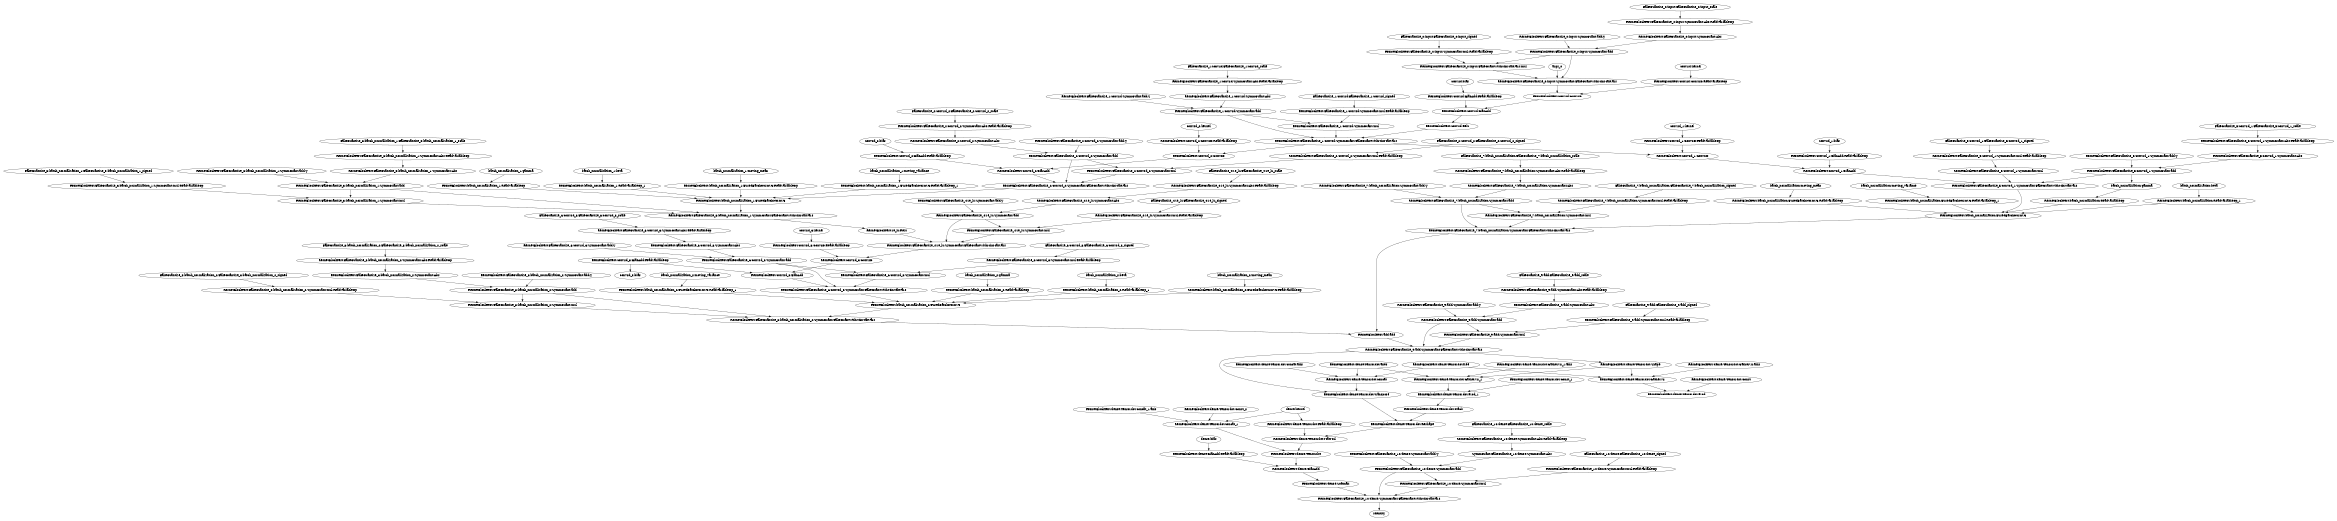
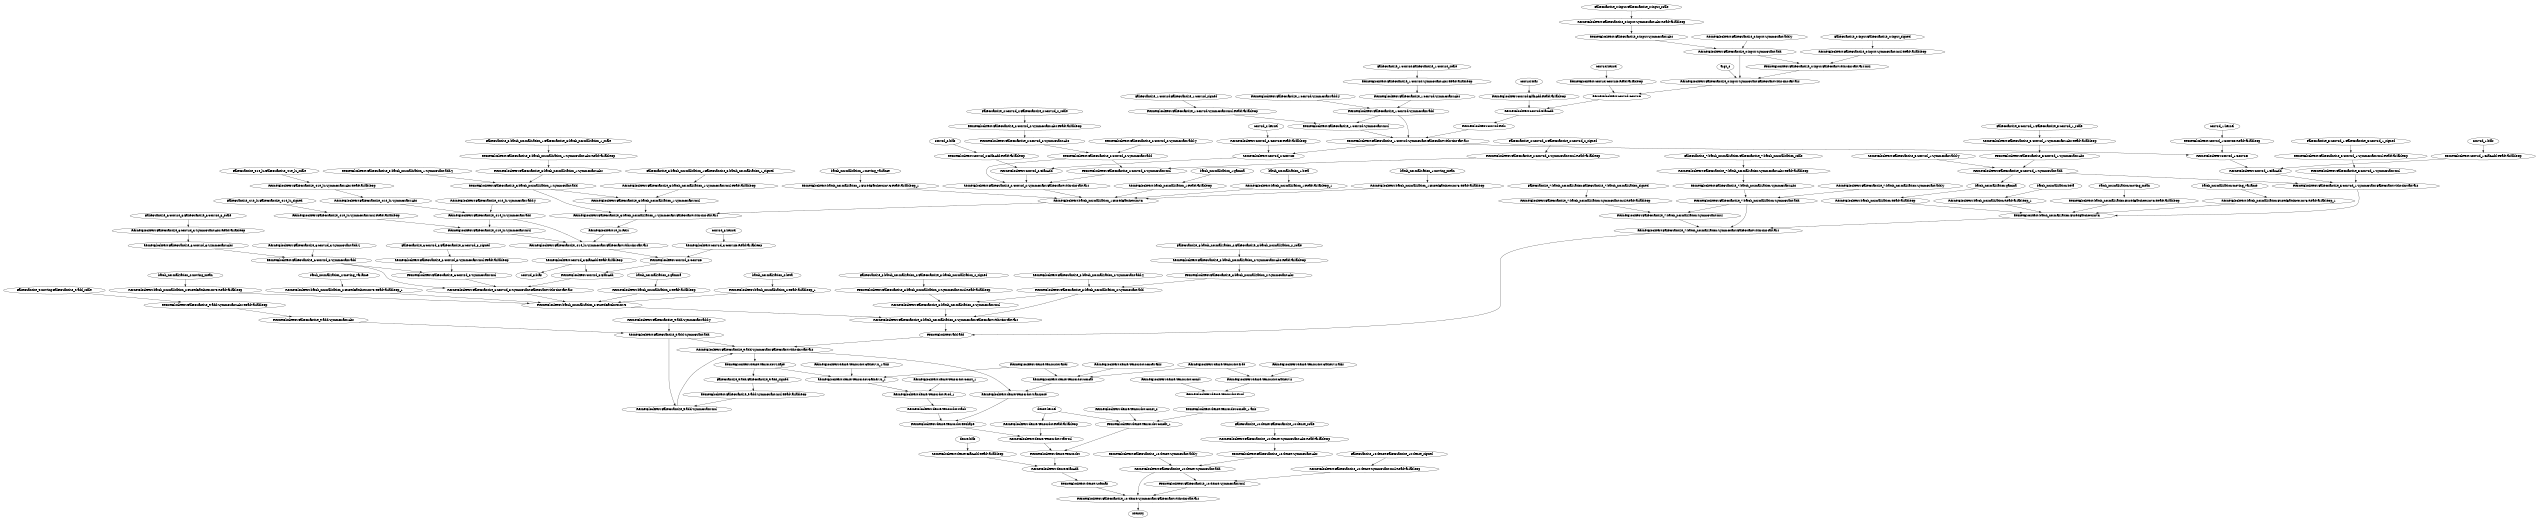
node "FakeQuantize_9/add/FakeQuantize_9/add_scale": label "FakeQuantize_9/add/FakeQuantize_9/add_scale" -> "FakeQuantize_9/moving/FakeQuantize_9/add_scale"
edge "ResnetBlockTest/dense/Tensordot/Shape" -> "ResnetBlockTest/dense/Tensordot/GatherV2": now "ResnetBlockTest/dense/Tensordot/Shape" -> "FakeQuantize_9/add/FakeQuantize_9/add_signed"
node "SymmQuant/FakeQuantize_10/dense/SymmQuant/Abs": label "SymmQuant/FakeQuantize_10/dense/SymmQuant/Abs" -> "ResnetBlockTest/FakeQuantize_10/dense/SymmQuant/Abs"
